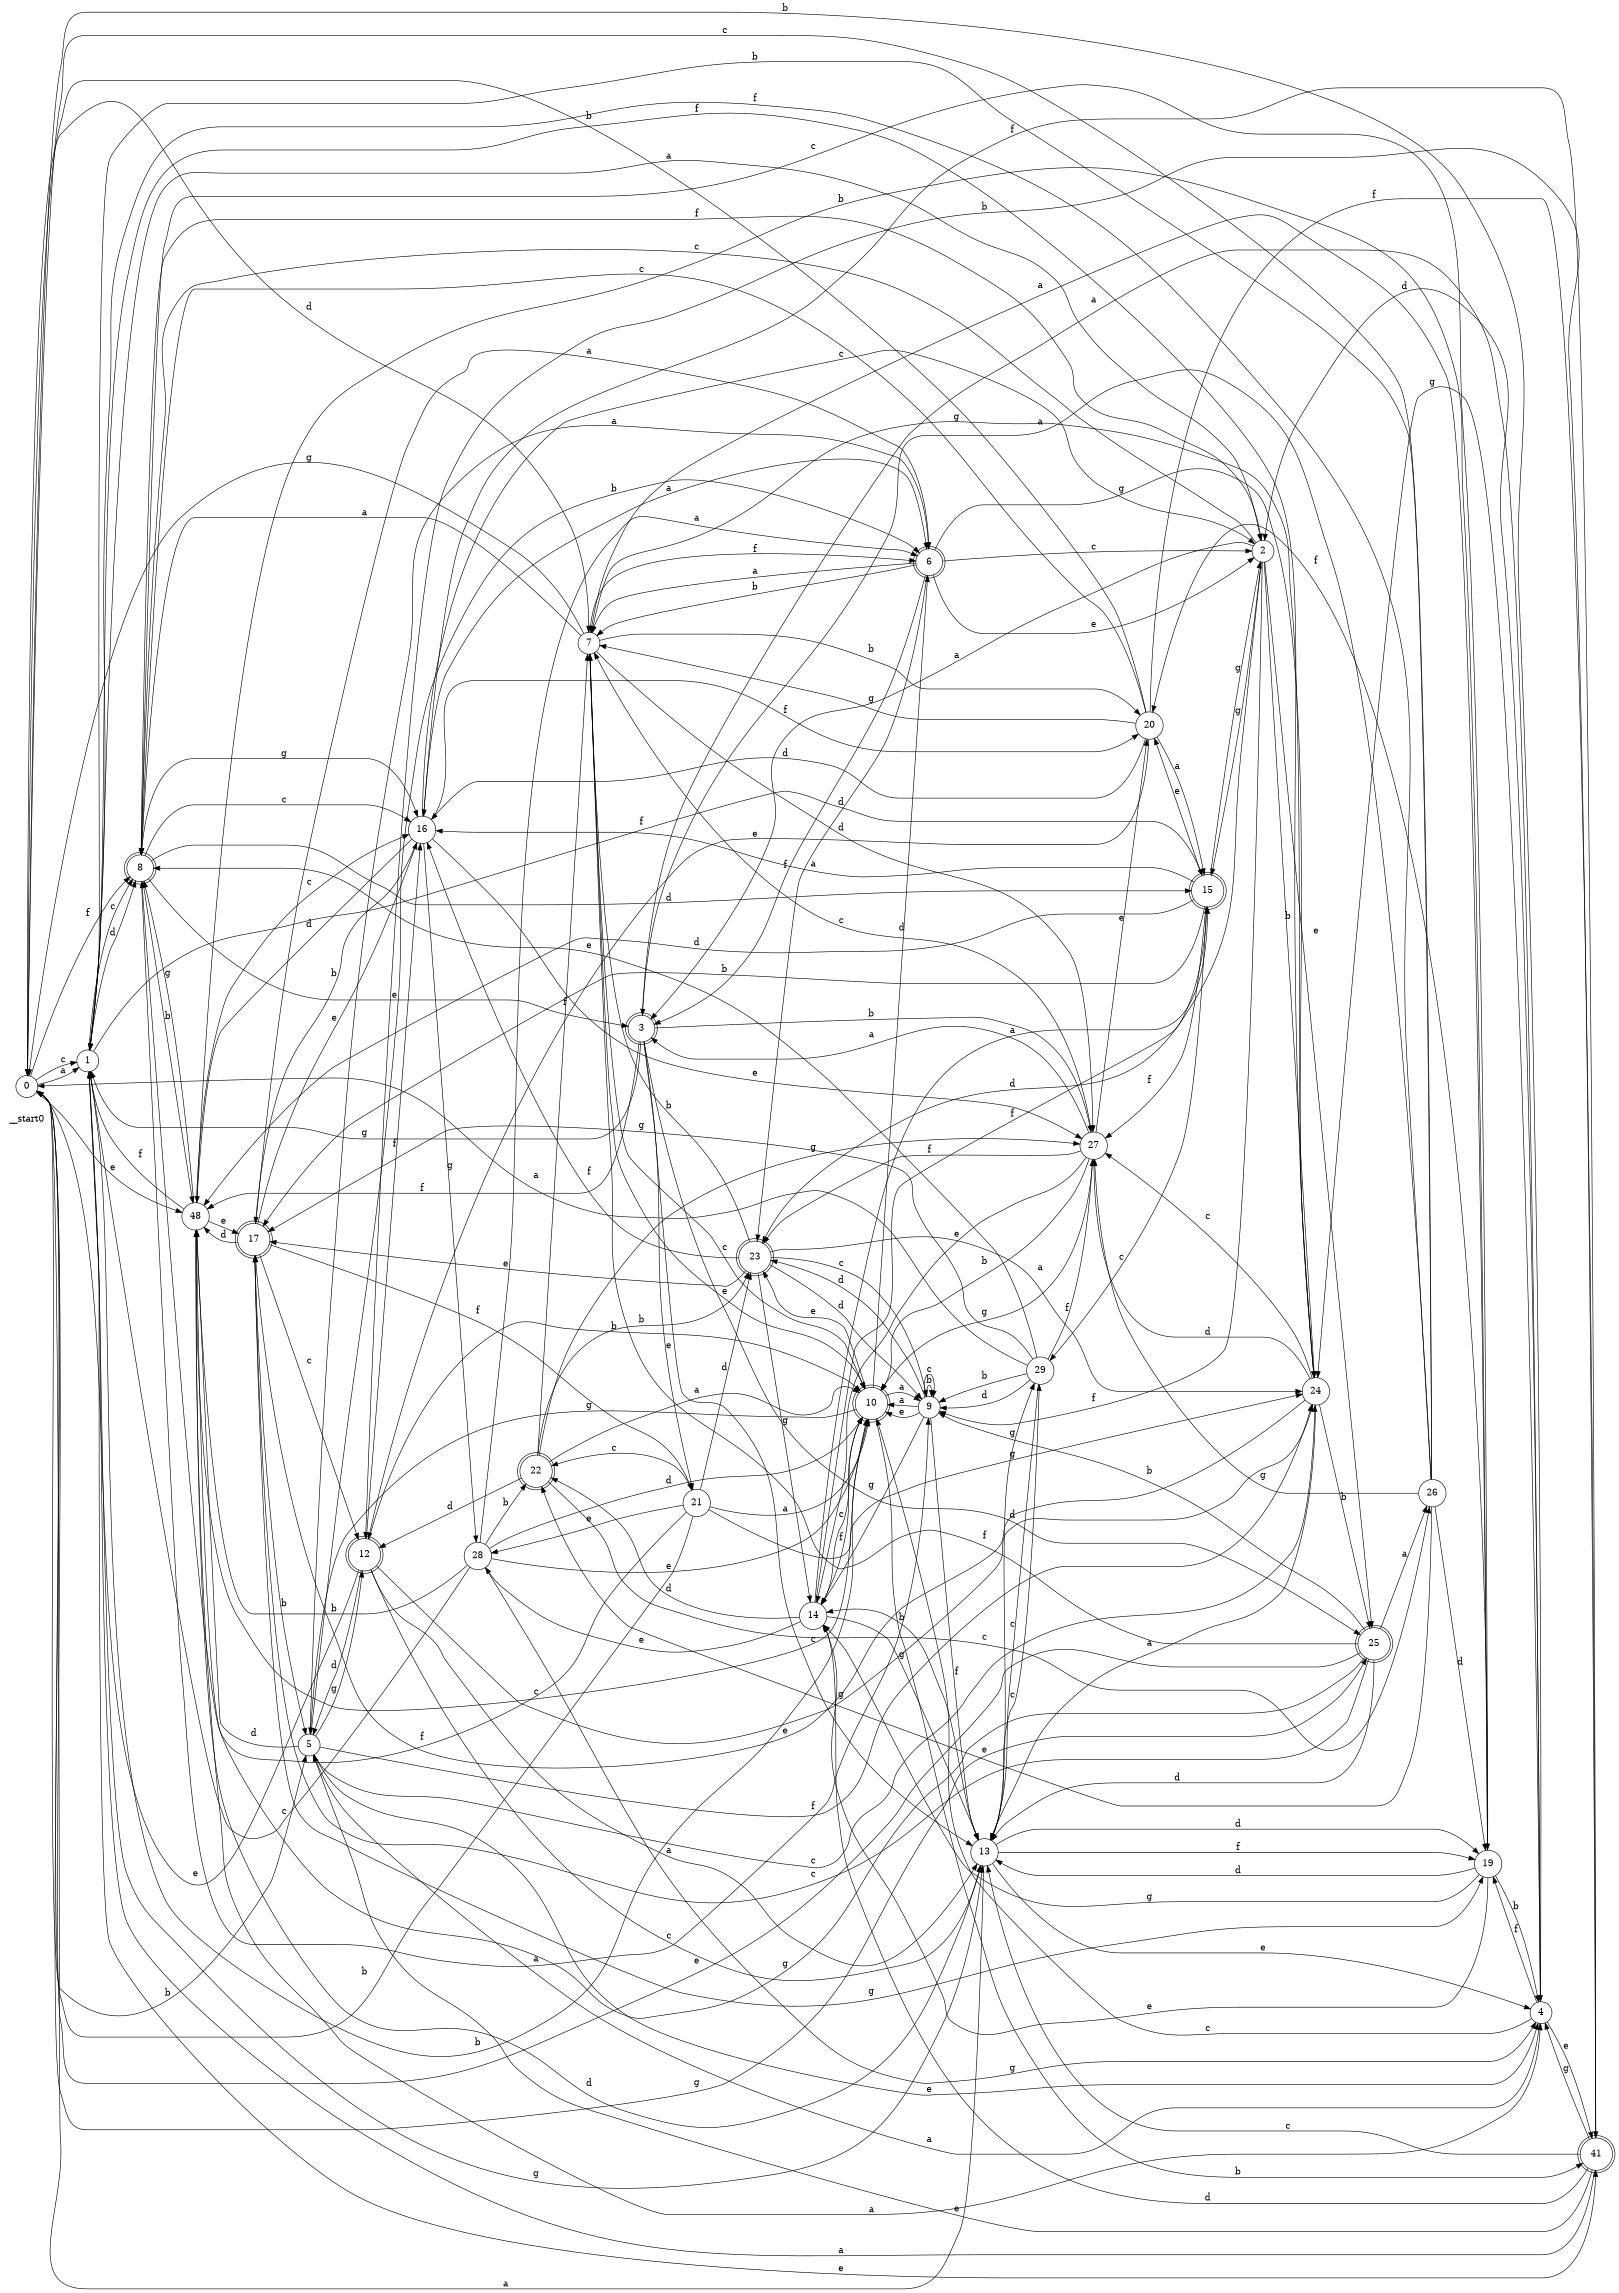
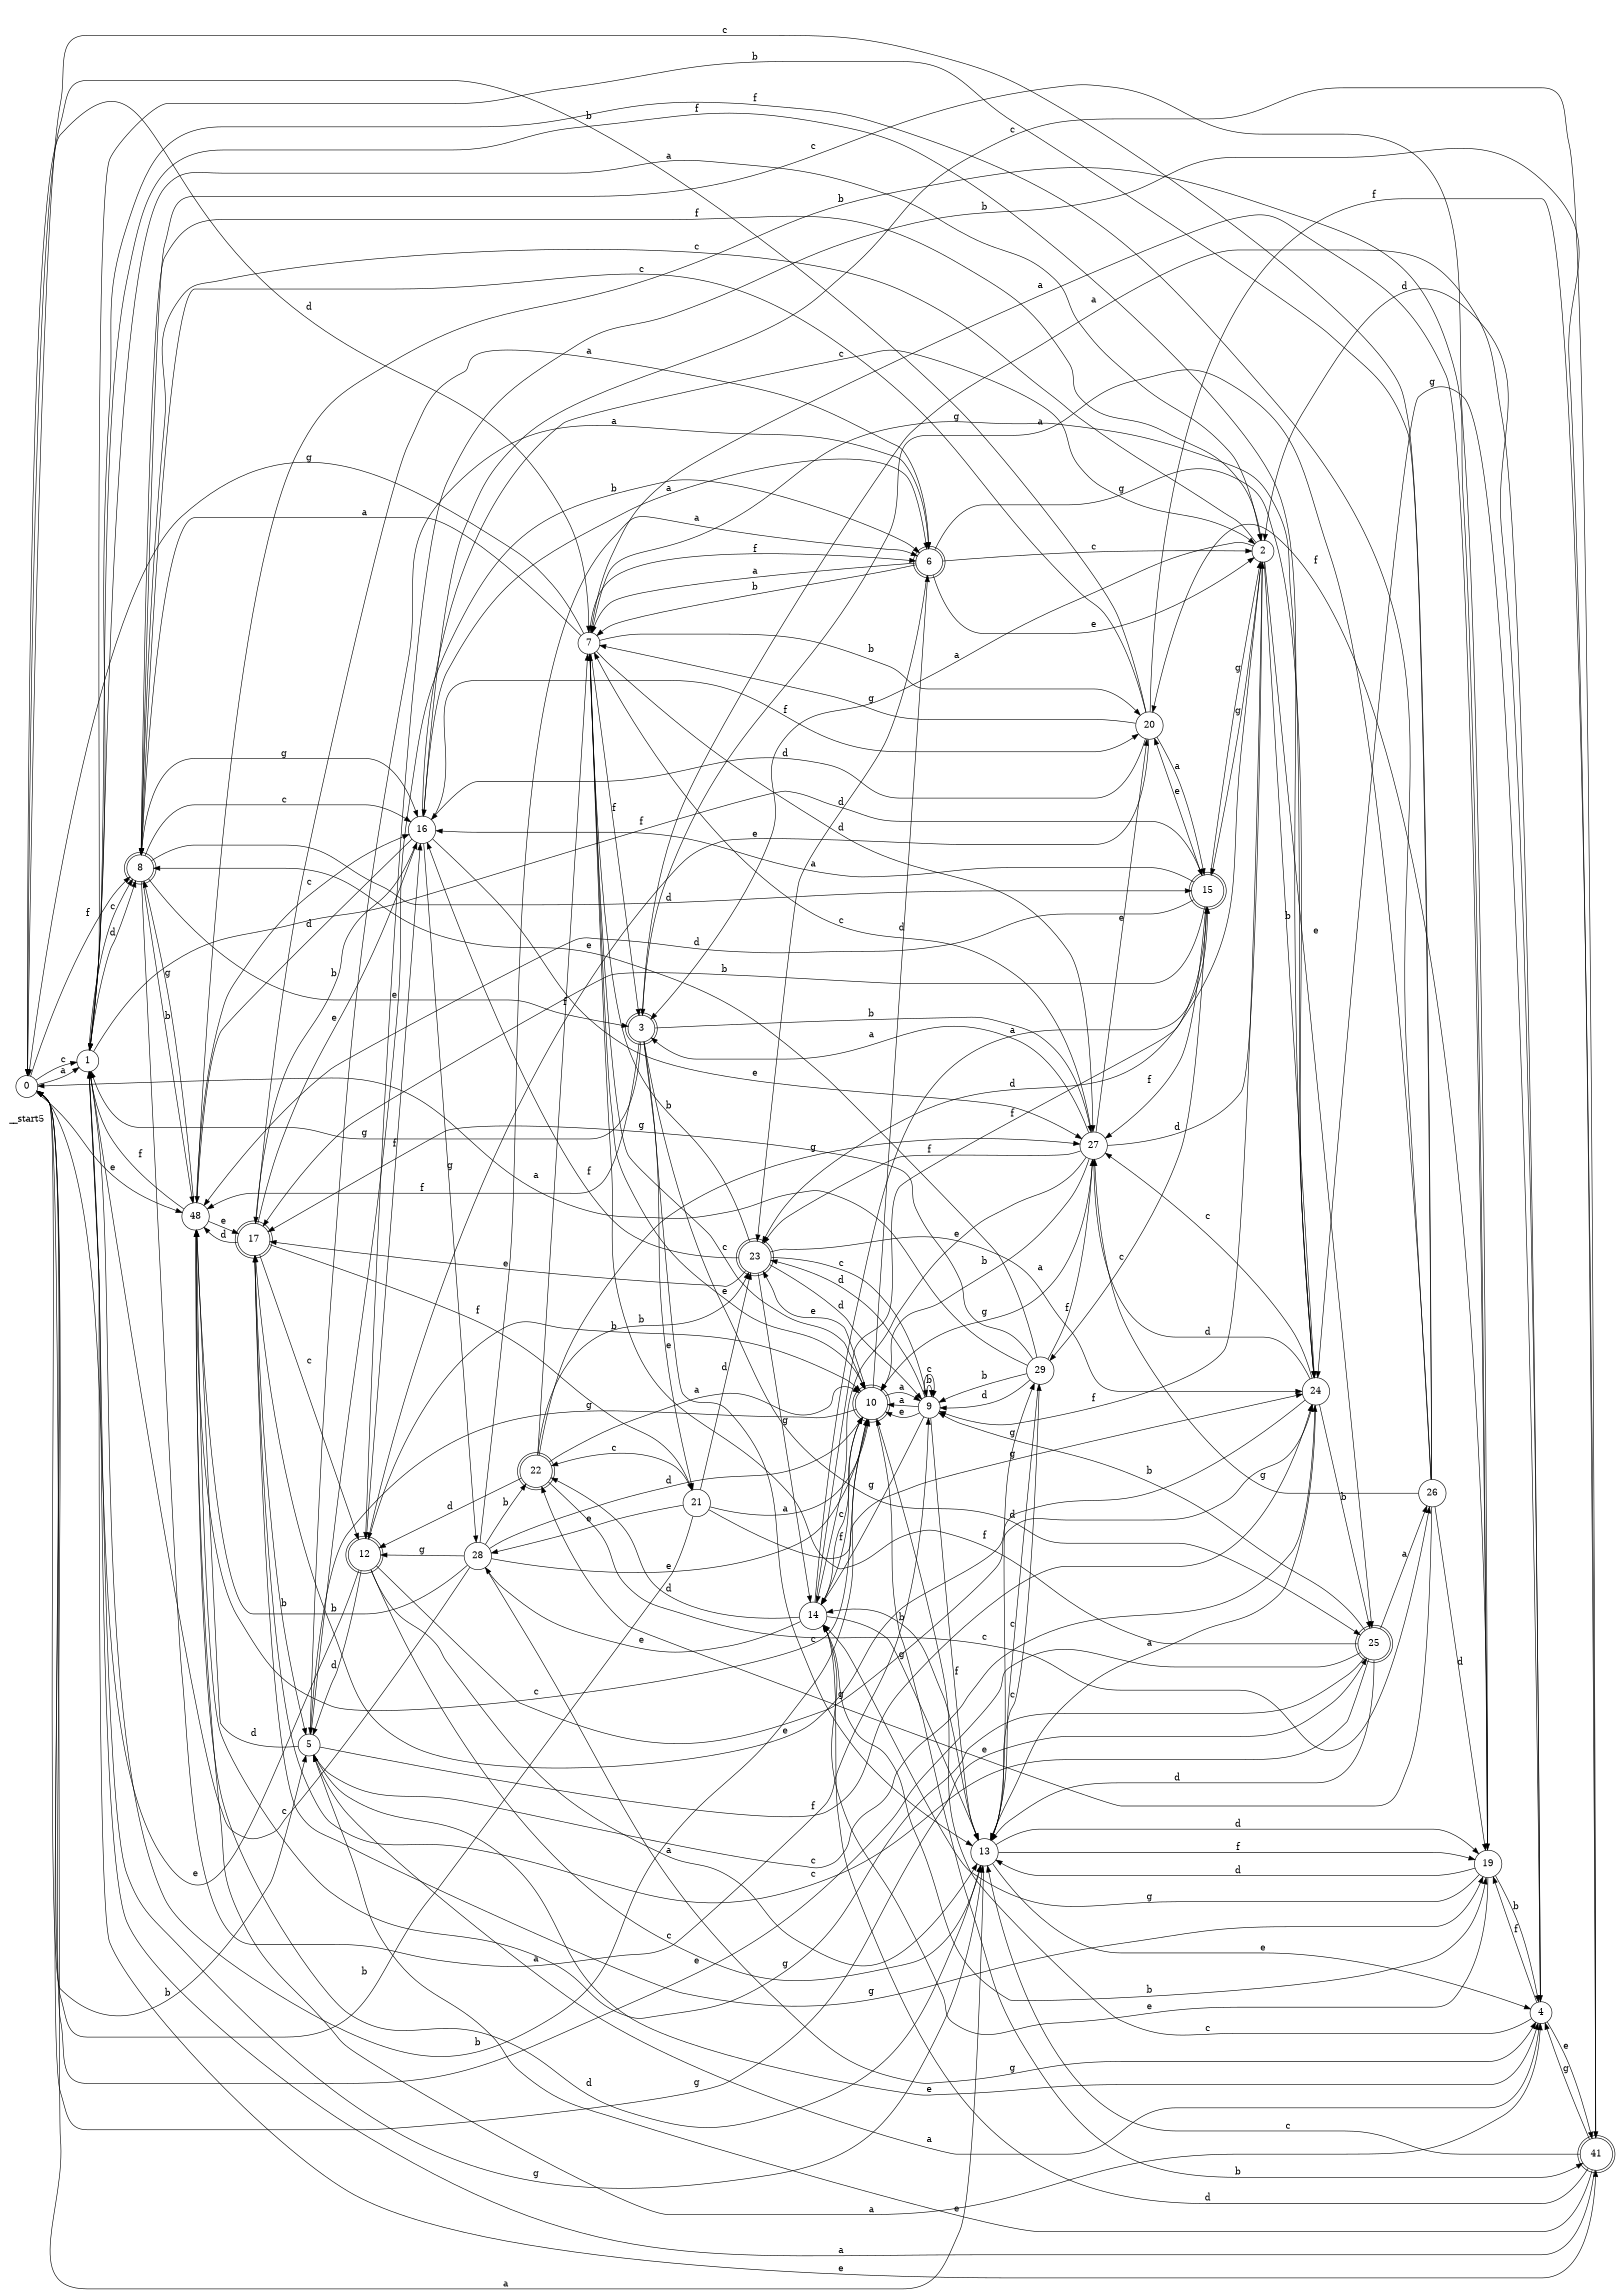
edge "4" -> "0": removed, label "b"
edge "41" -> "16": label "f" -> "c"
edge "6" -> "3": now "7" -> "3"
edge "27" -> "2": added, label "d"
node "__start0": label "__start0" -> "__start5"
edge "21" -> "8": removed, label "f"
edge "5" -> "12": now "28" -> "12"
edge "14" -> "19": added, label "b"
